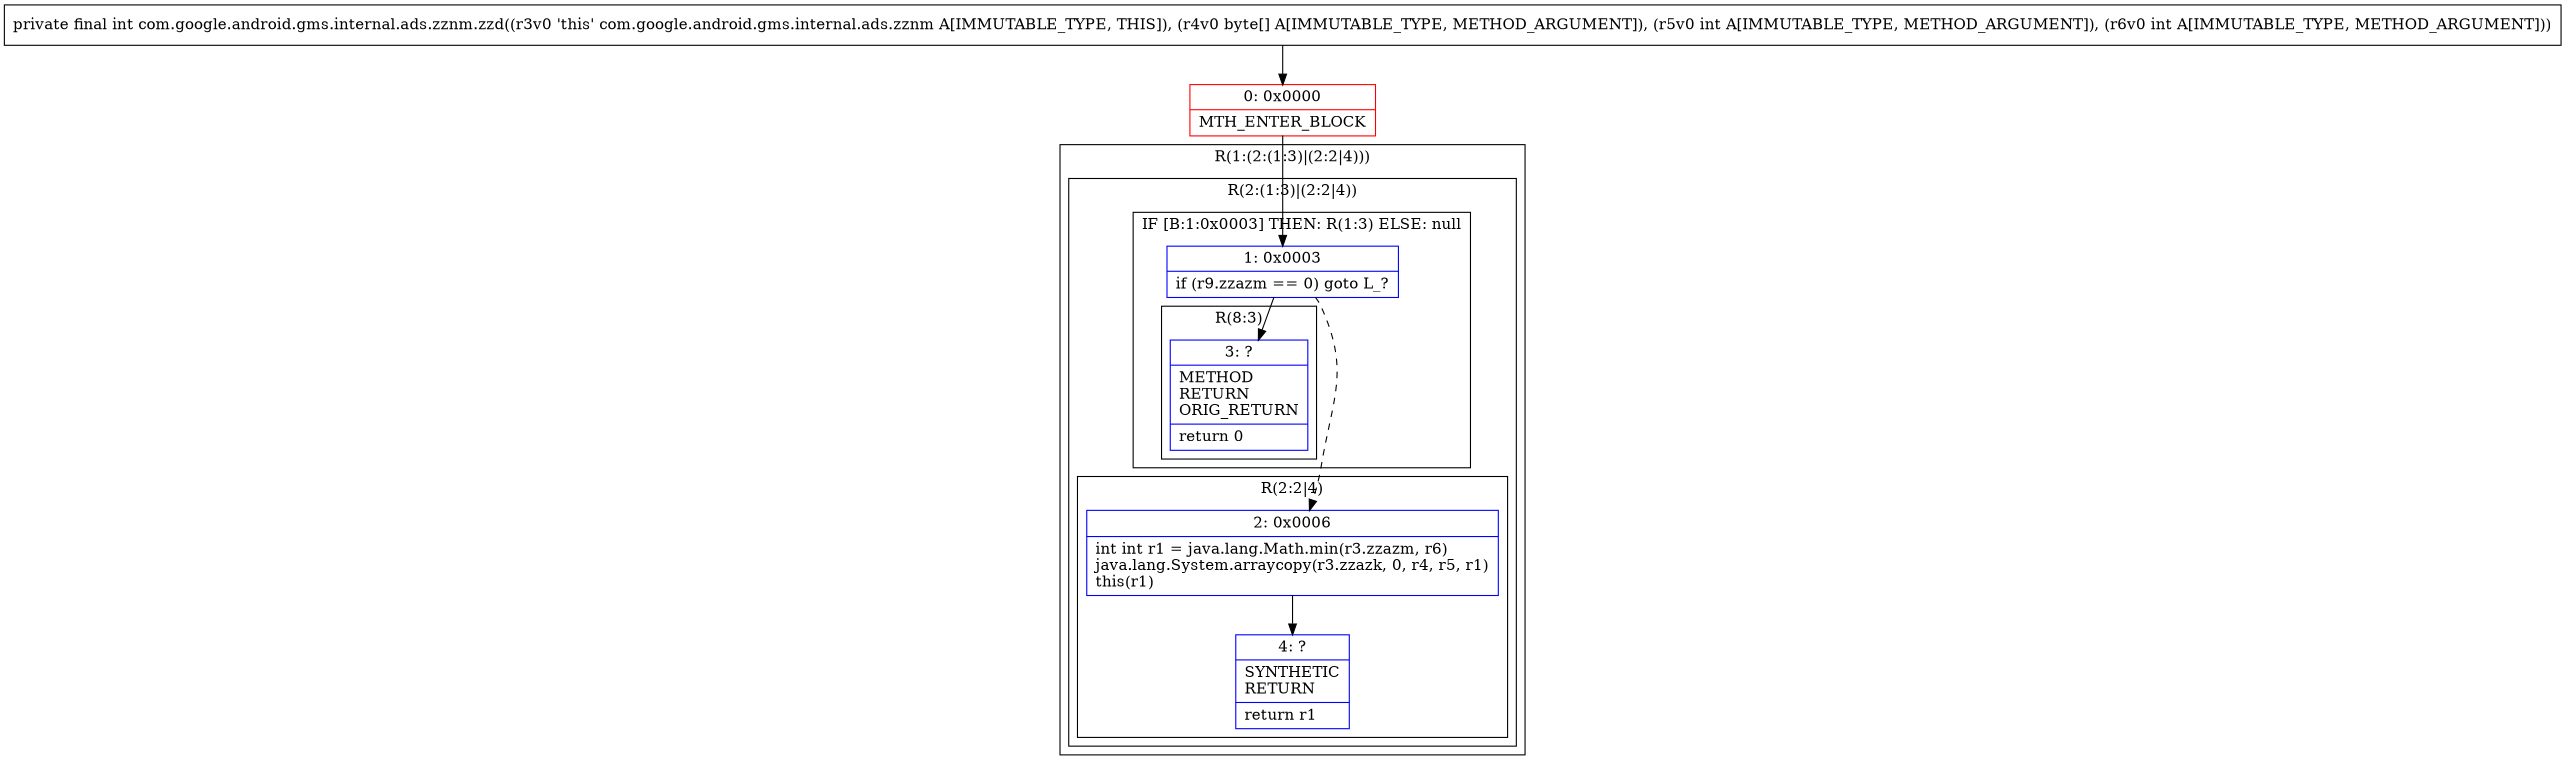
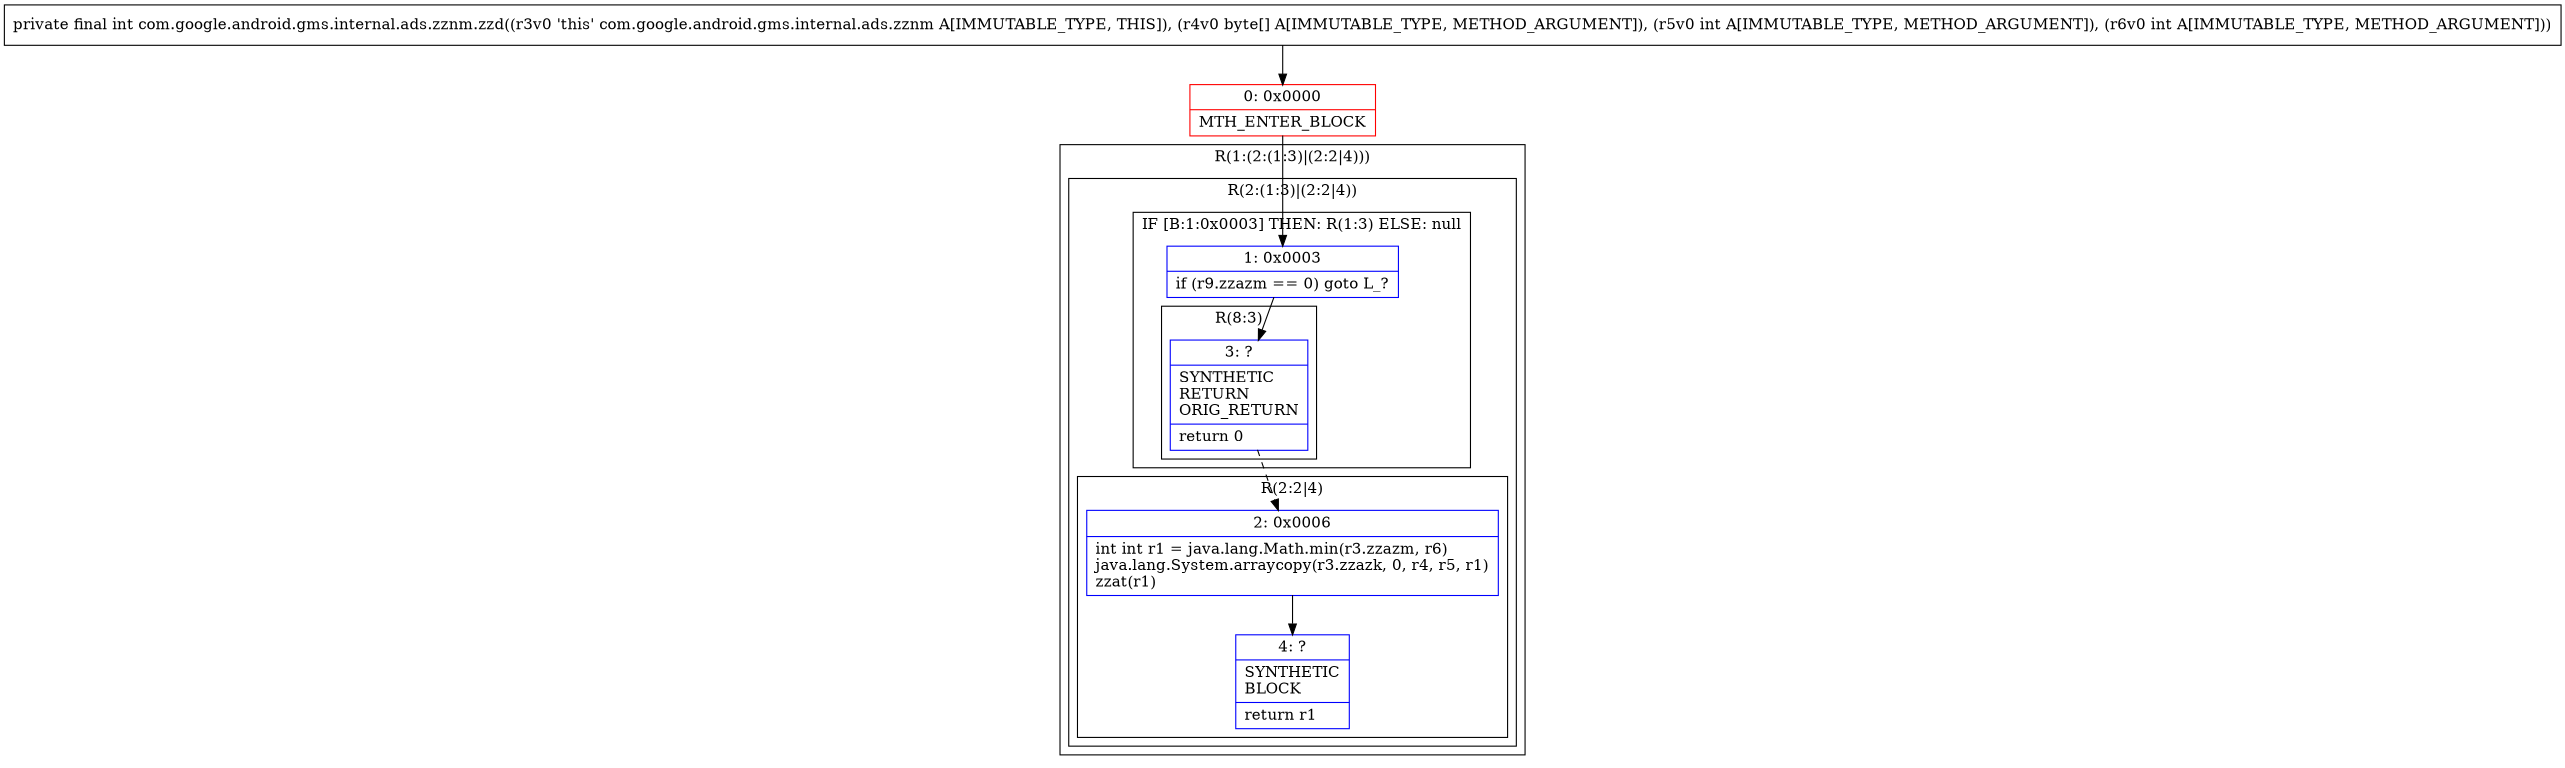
node "3: ?": text "METHOD" -> "SYNTHETIC"
edge "1: 0x0003" -> "2: 0x0006": now "3: ?" -> "2: 0x0006"
node "2: 0x0006": text "this(r1)" -> "zzat(r1)"
node "4: ?": text "RETURN" -> "BLOCK"
